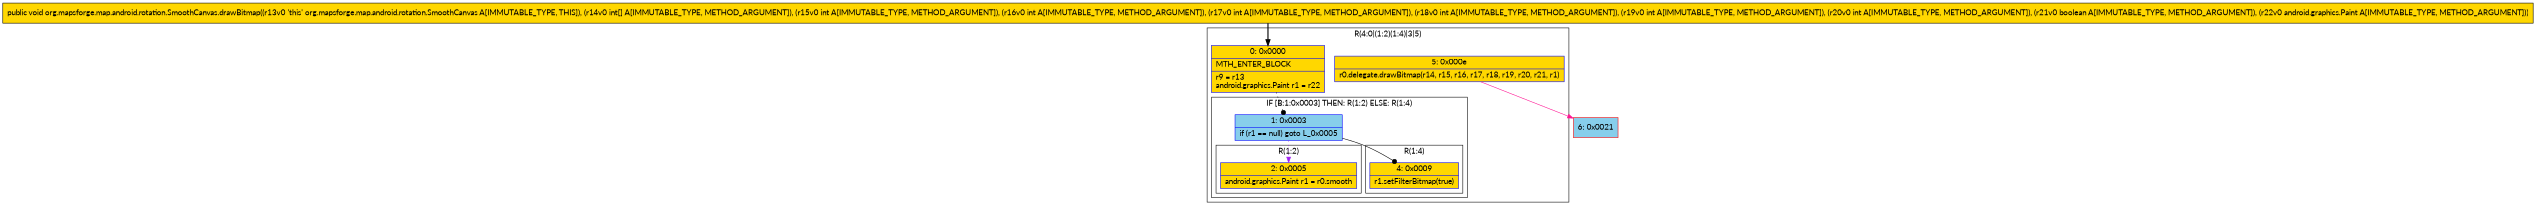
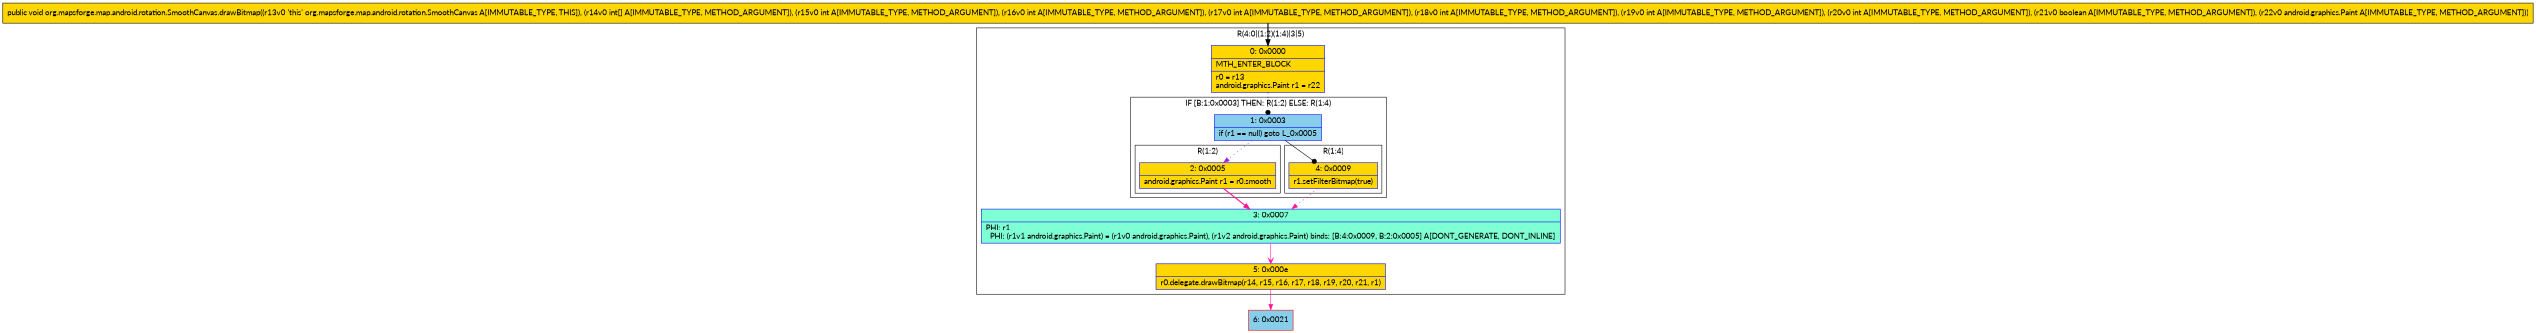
node "0: 0x0000": text "r9 = r13" -> "r0 = r13"
node "3: 0x0007": added
